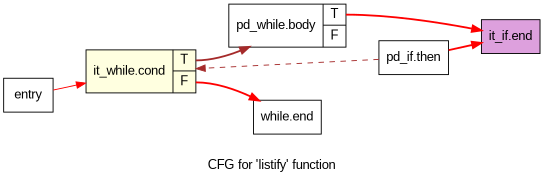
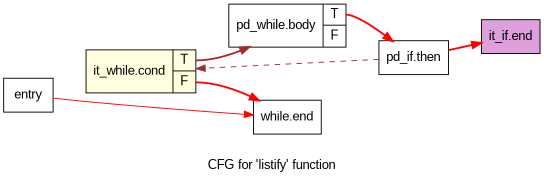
edge "pd_while.body" -> "it_if.end": now "pd_while.body" -> "pd_if.then"
edge "entry" -> "it_while.cond": now "entry" -> "while.end"
